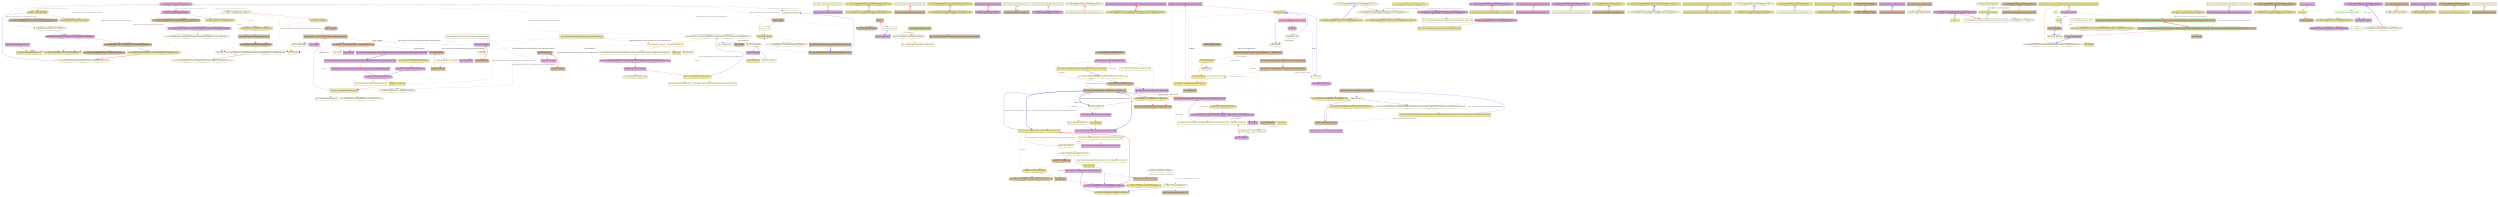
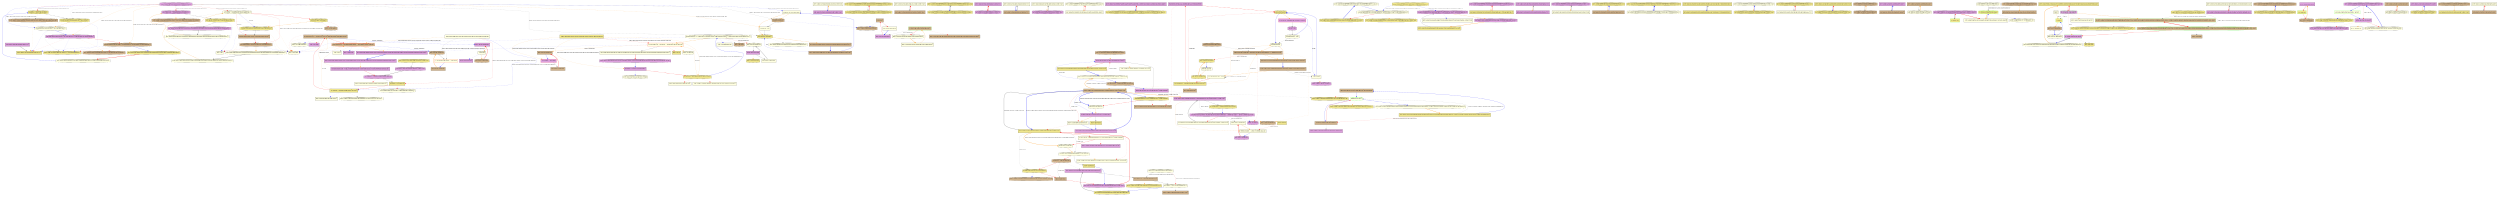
edge "Exit Ninject.Modules.INinjectModule.OnLoad(Ninject.IKernel)" -> "Entry Ninject.Modules.INinjectModule.OnLoad(Ninject.IKernel)": removed
edge "Exit Ninject.Activation.IContext.BuildPlan(System.Type)" -> "Entry Ninject.Activation.IContext.BuildPlan(System.Type)": removed
